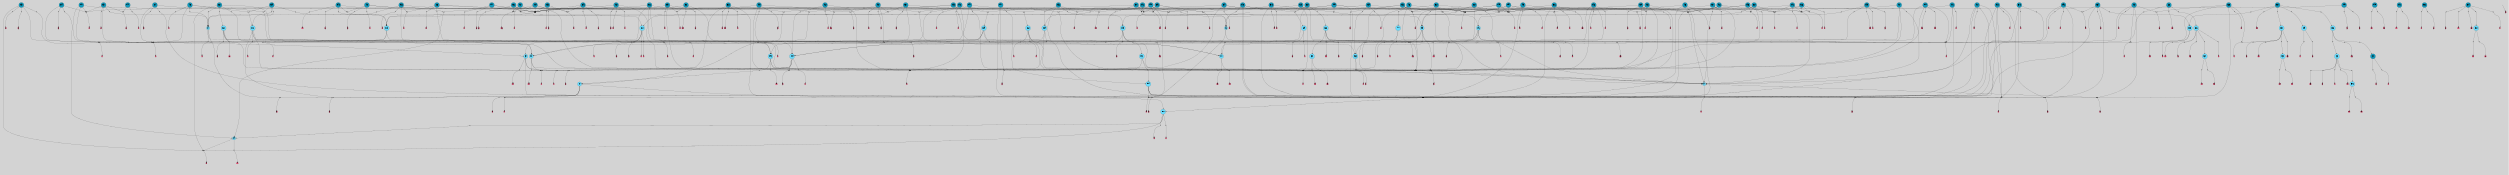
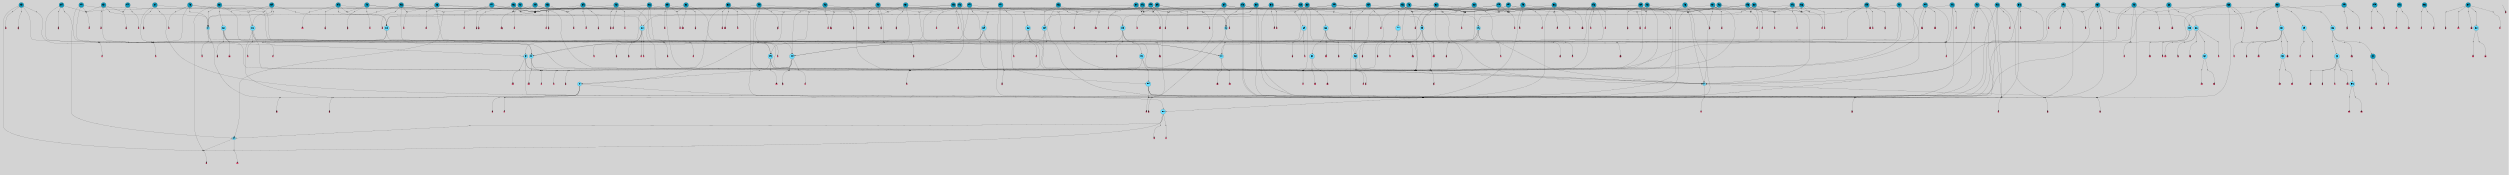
node "T520": added
